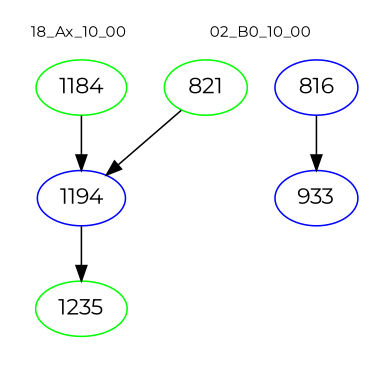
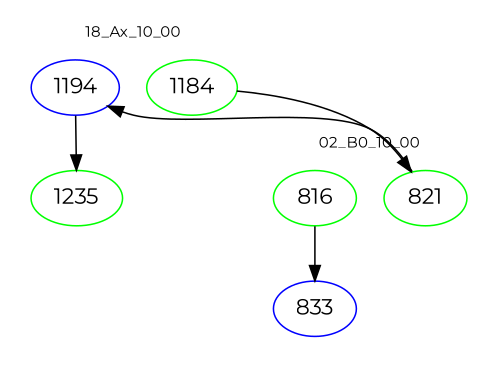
node "816": color blue -> green
edge "1184" -> "1194": now "1184" -> "821"
node "933": label "933" -> "833"
